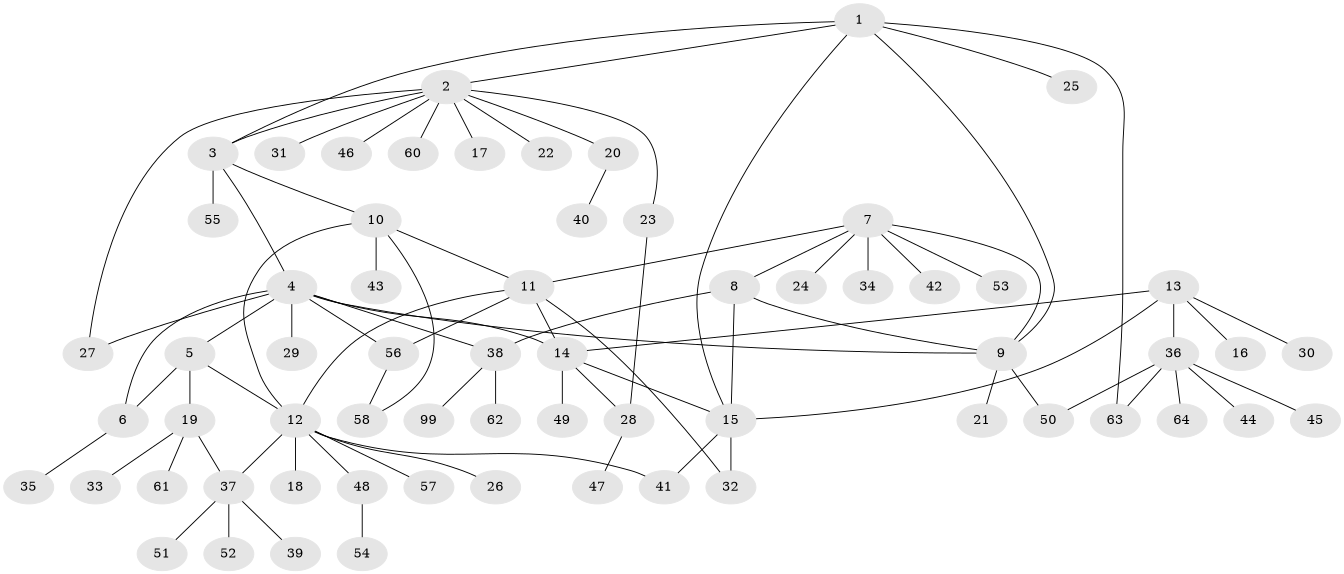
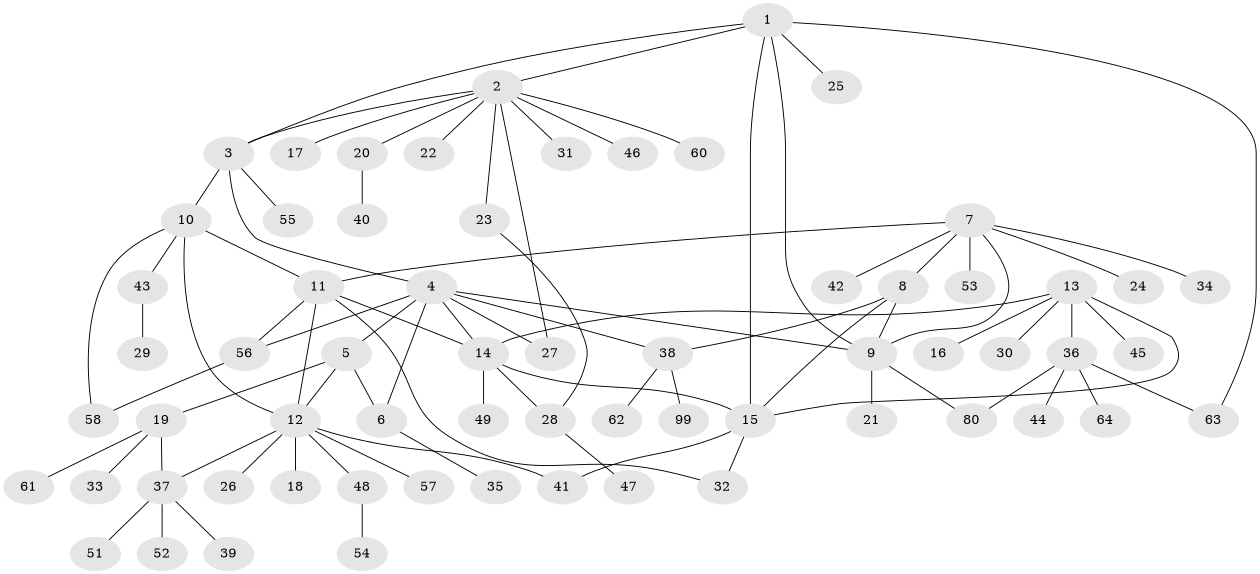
edge "4" -- "29": now "43" -- "29"
edge "36" -- "45": now "13" -- "45"
node "50": label "50" -> "80"
